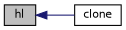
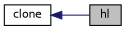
edge "clone" -> "hl": reversed
